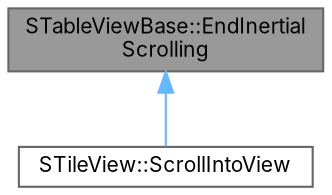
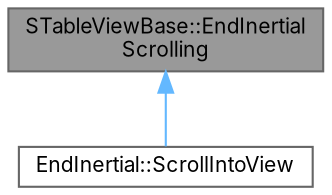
node "STileView::ScrollIntoView": label "STileView::ScrollIntoView" -> "EndInertial::ScrollIntoView"
